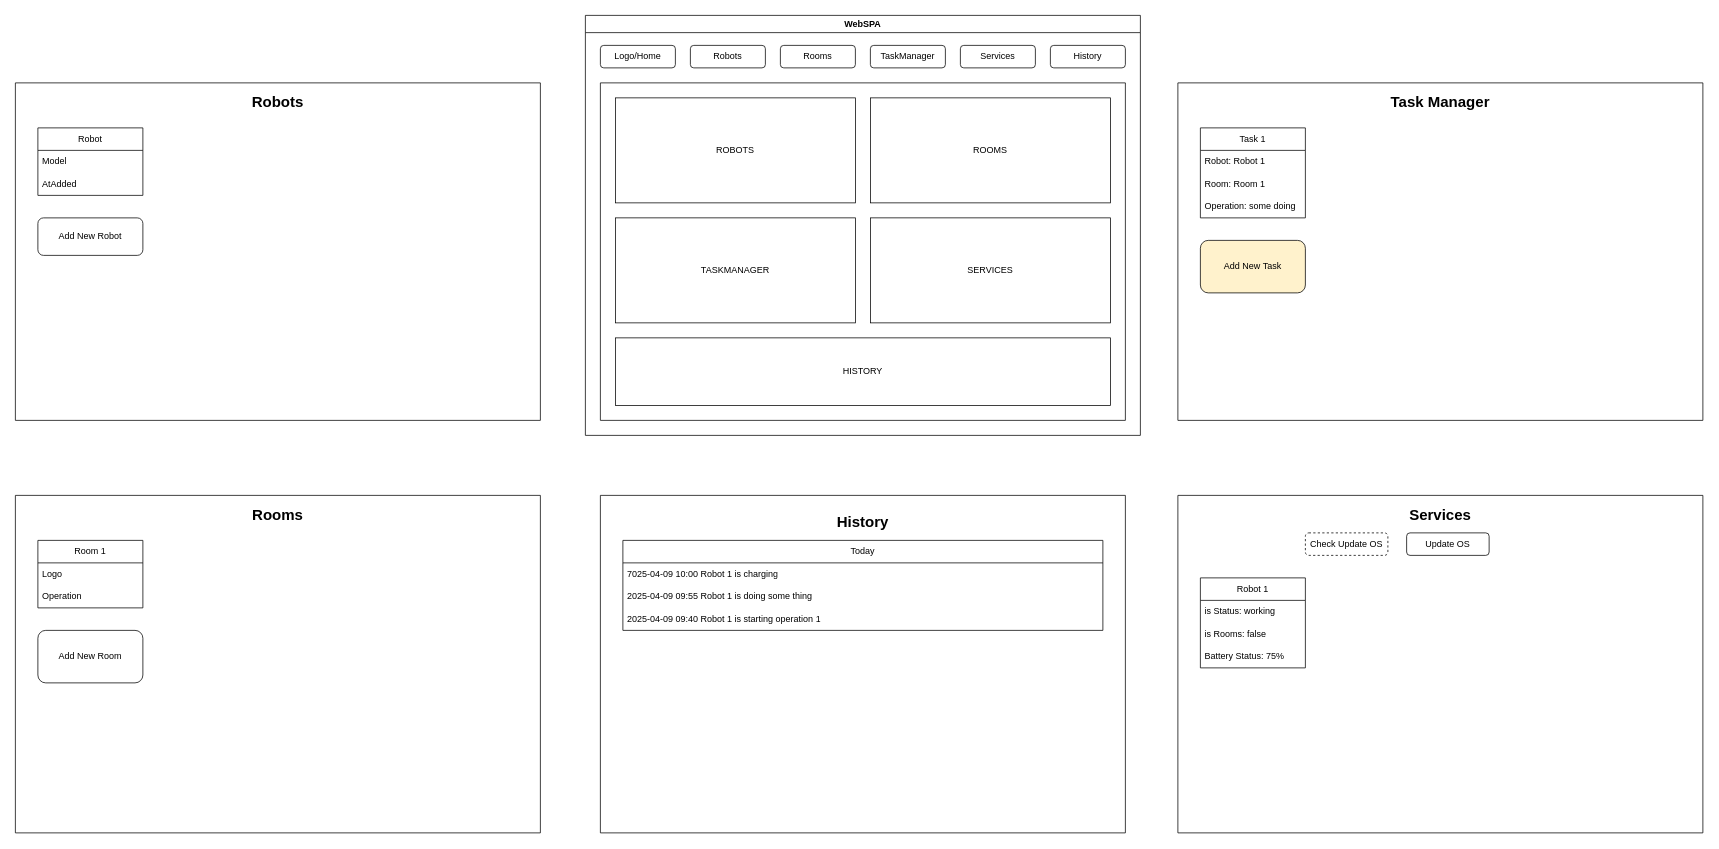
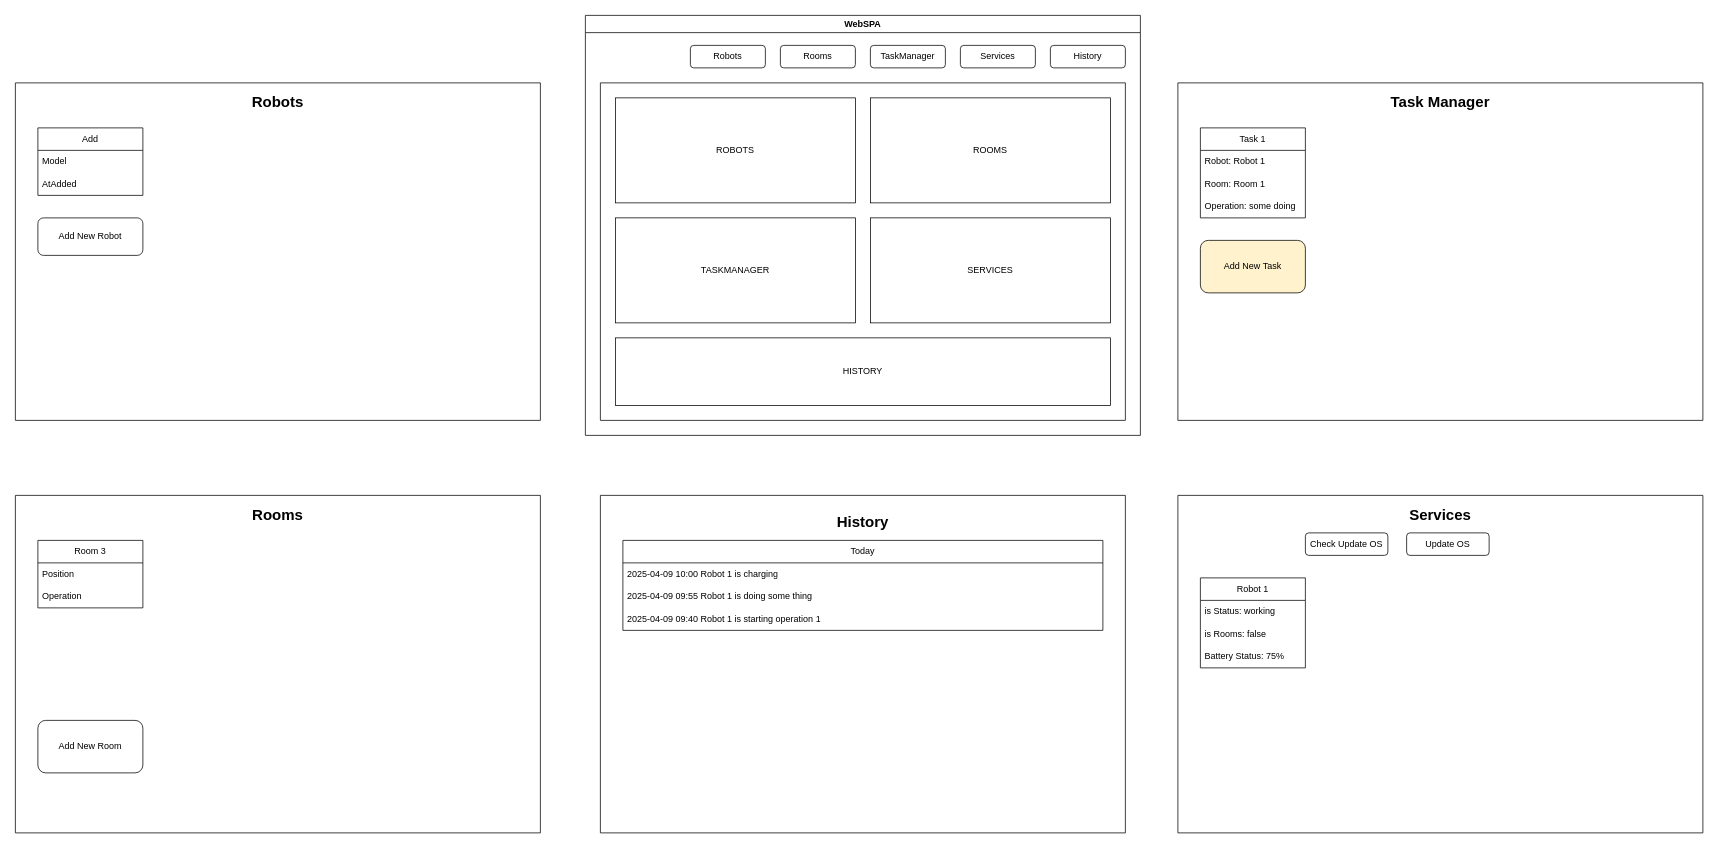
node "Logo/Home": removed
node "Robot": label "Robot" -> "Add"
node "Check Update OS": style dashed -> solid
node "Room 1": label "Room 1" -> "Room 3"
node "Logo": label "Logo" -> "Position"
node "7025-04-09 10:00 Robot 1 is charging": label "7025-04-09 10:00 Robot 1 is charging" -> "2025-04-09 10:00 Robot 1 is charging"
node "Add New Room": moved (90, 657) -> (90, 747)
